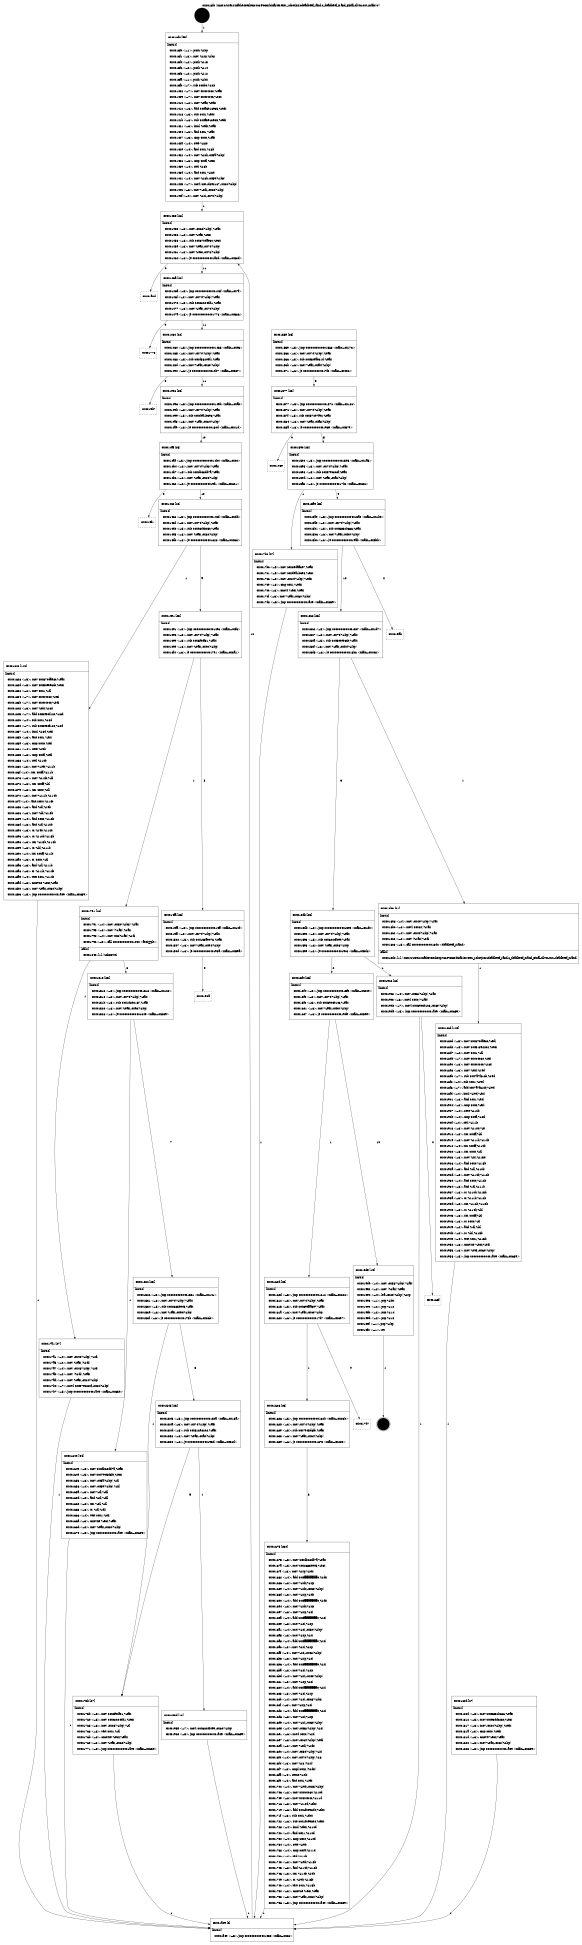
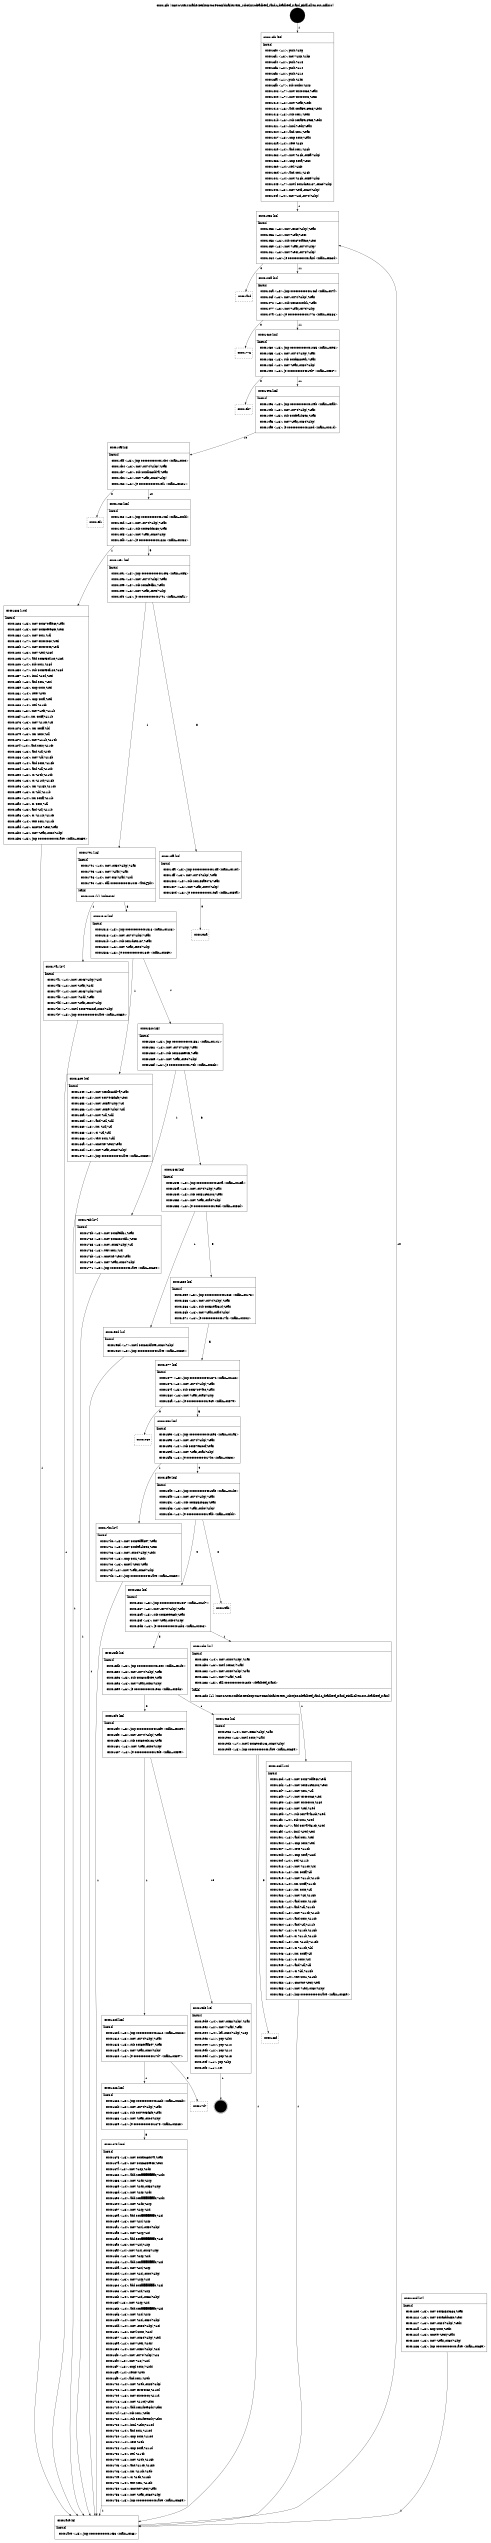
edge "0x4015a9 [25]" -> "0x4015c2 [25]": label " 10" -> " 4"
edge "0x401545 [25]" -> "0x40175b [27]": now "0x401545 [25]" -> "0x40155e [25]"
